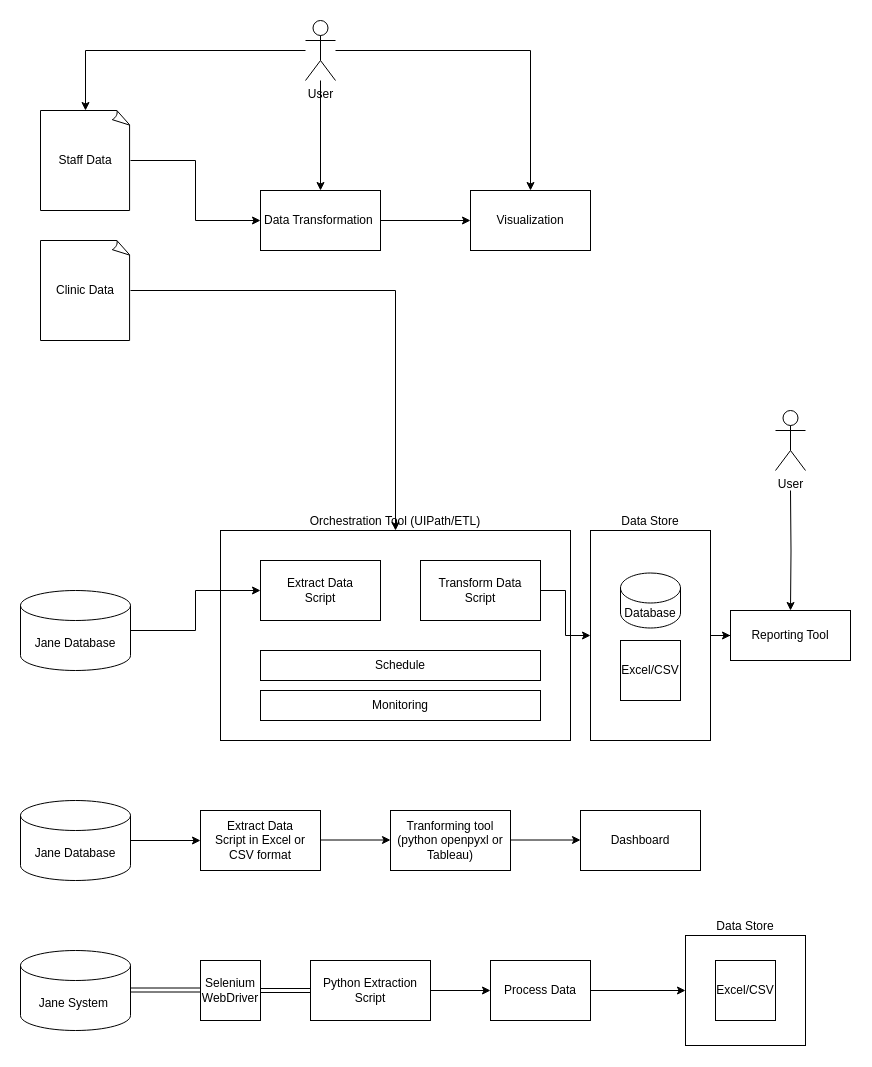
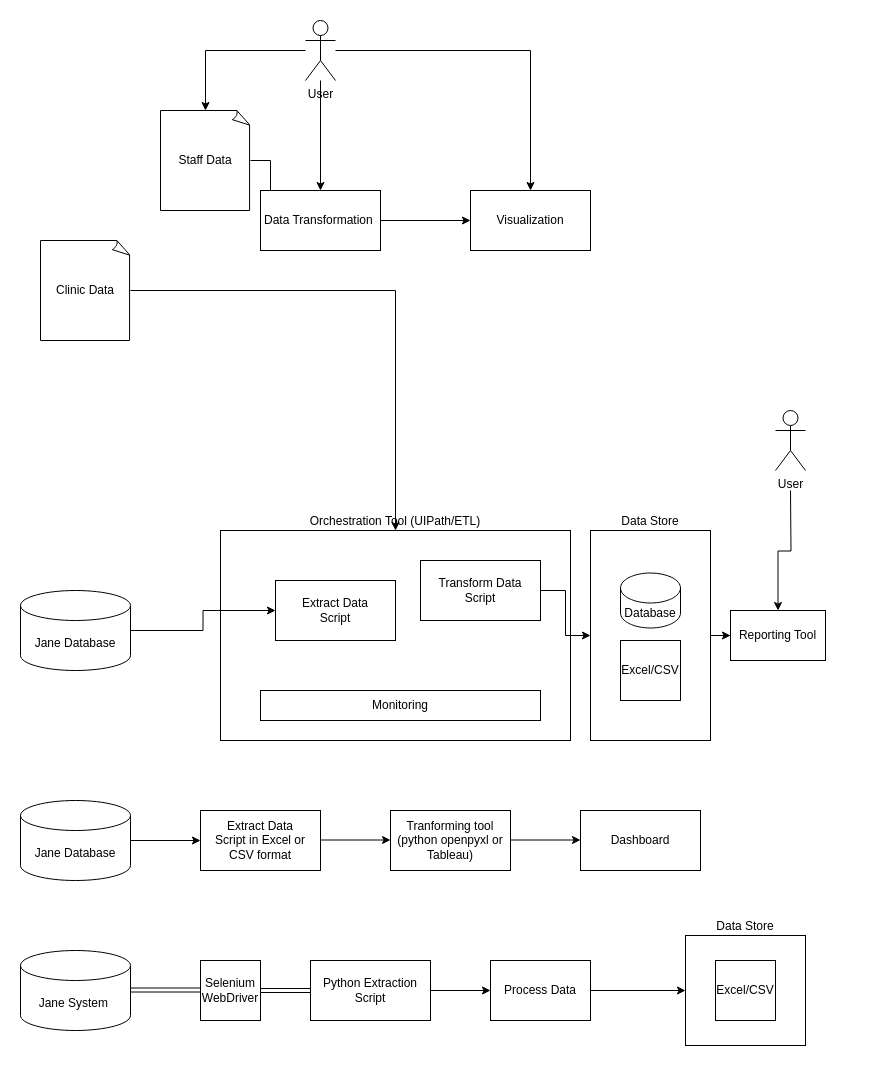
node "Staff Data": moved (86, 161) -> (206, 161)
node "Extract Data Script": moved (321, 591) -> (336, 611)
node "Reporting Tool": size 120x50 -> 95x50
node "Schedule": removed
